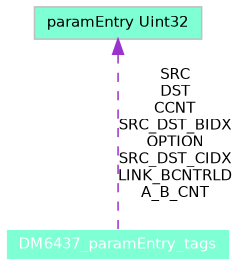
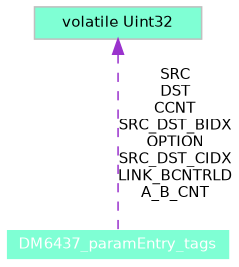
node "paramEntry Uint32": label "paramEntry Uint32" -> "volatile Uint32"
